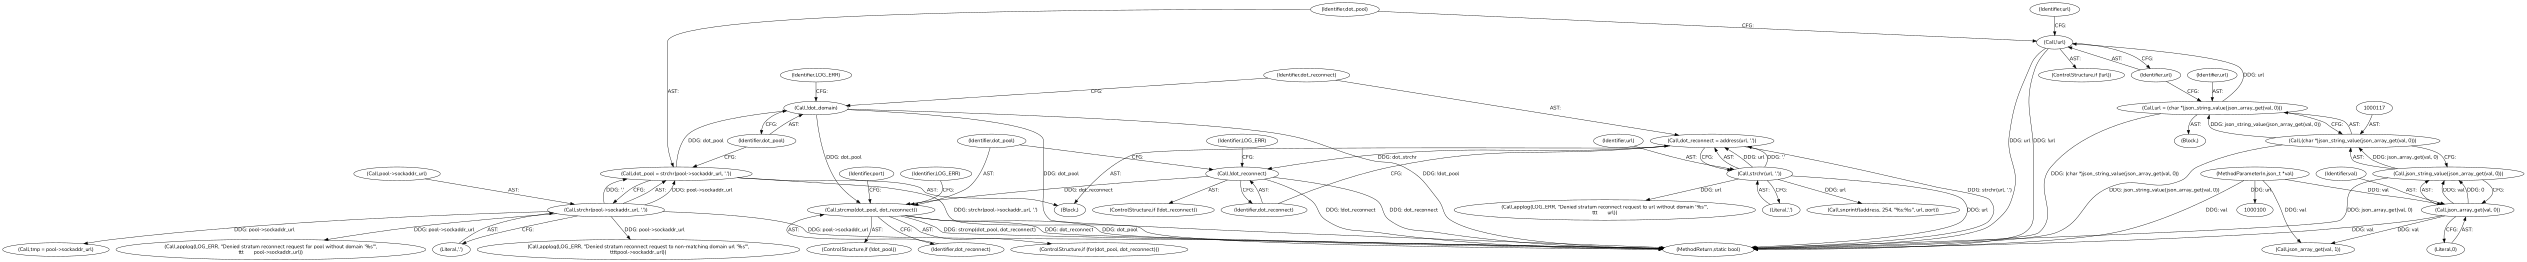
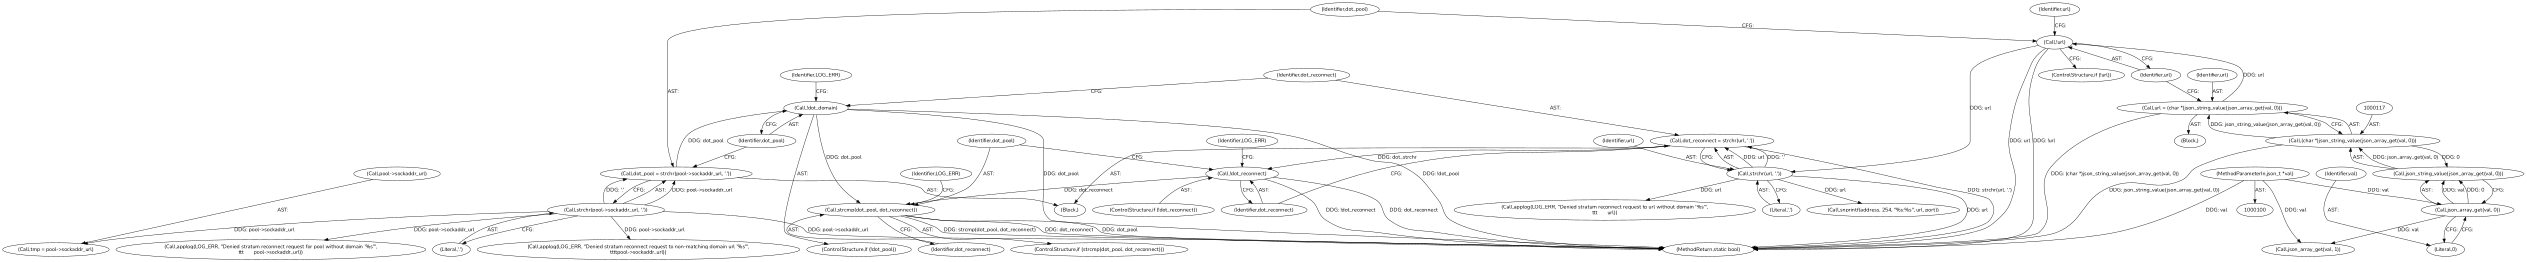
edge "(Call,!url)" -> "(ControlStructure,if (!url))": label "AST: " -> "CFG: "
node "(Call,dot_reconnect = address(url, '.'))": label "(Call,dot_reconnect = address(url, '.'))" -> "(Call,dot_reconnect = strchr(url, '.'))"
edge "(Call,!url)" -> "(Call,strchr(url, '.'))": added, label "DDG: url"
edge "(Call,(char *)json_string_value(json_array_get(val, 0)))" -> "(Call,json_string_value(json_array_get(val, 0)))": label "CFG: " -> "DDG: 0"
node "(Identifier,port)": removed
edge "(MethodParameterIn,json_t *val)" -> "1000100": label "DDG: url" -> "AST: "
edge "(Call,pool->sockaddr_url)" -> "(Call,strchr(pool->sockaddr_url, '.'))": now "(Call,pool->sockaddr_url)" -> "(Call,tmp = pool->sockaddr_url)"
edge "(Call,!dot_reconnect)" -> "(ControlStructure,if (!dot_reconnect))": reversed
edge "(Identifier,val)" -> "(Call,json_array_get(val, 0))": now "(Identifier,val)" -> "(Literal,0)"
edge "(Call,strcmp(dot_pool, dot_reconnect))" -> "(ControlStructure,if (!dot_pool))": now "(Call,!dot_domain)" -> "(ControlStructure,if (!dot_pool))"
edge "(Literal,0)" -> "(Call,json_array_get(val, 0))": label "AST: " -> "CFG: "
edge "(Call,json_string_value(json_array_get(val, 0)))" -> "(MethodReturn,static bool)": removed, label "DDG: json_array_get(val, 0)"
edge "(Call,dot_pool = strchr(pool->sockaddr_url, '.'))" -> "(MethodReturn,static bool)": removed, label "DDG: strchr(pool->sockaddr_url, '.')"
edge "(Call,json_array_get(val, 0))" -> "(MethodReturn,static bool)": removed, label "DDG: val"
node "(ControlStructure,if (for(dot_pool, dot_reconnect)))": label "(ControlStructure,if (for(dot_pool, dot_reconnect)))" -> "(ControlStructure,if (strcmp(dot_pool, dot_reconnect)))"
